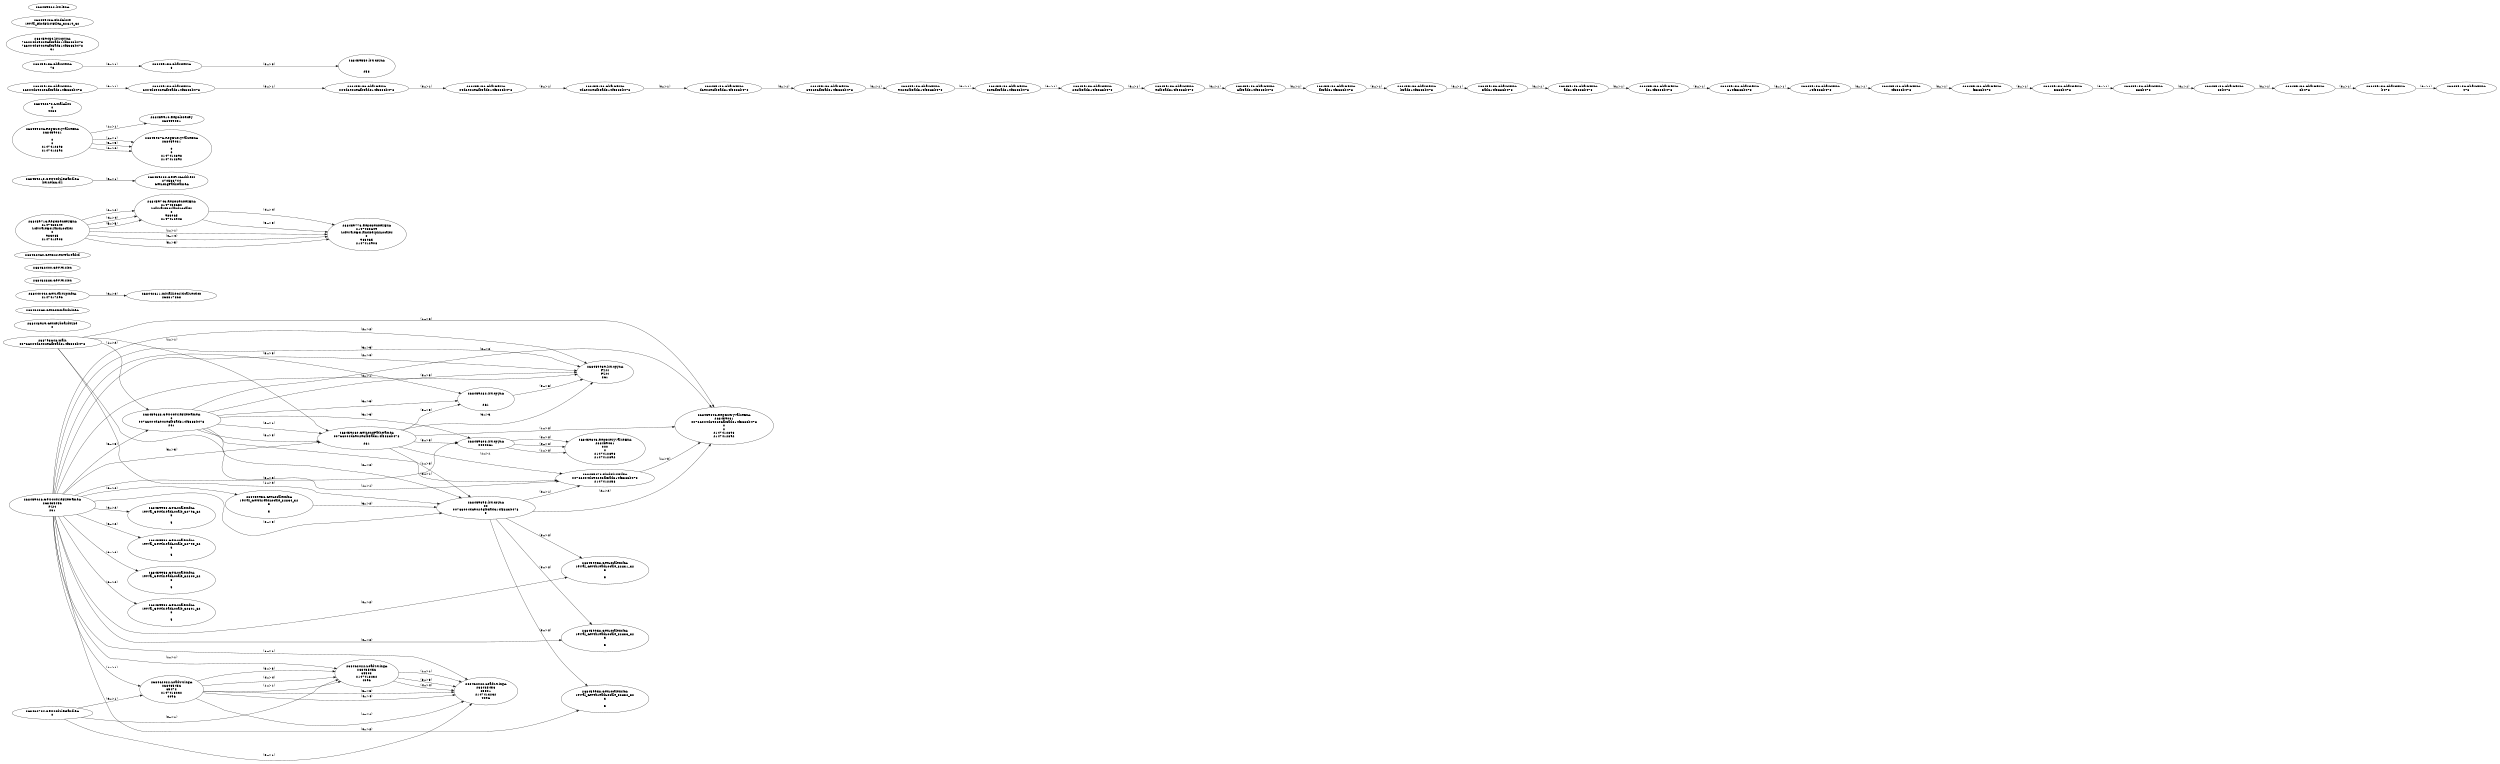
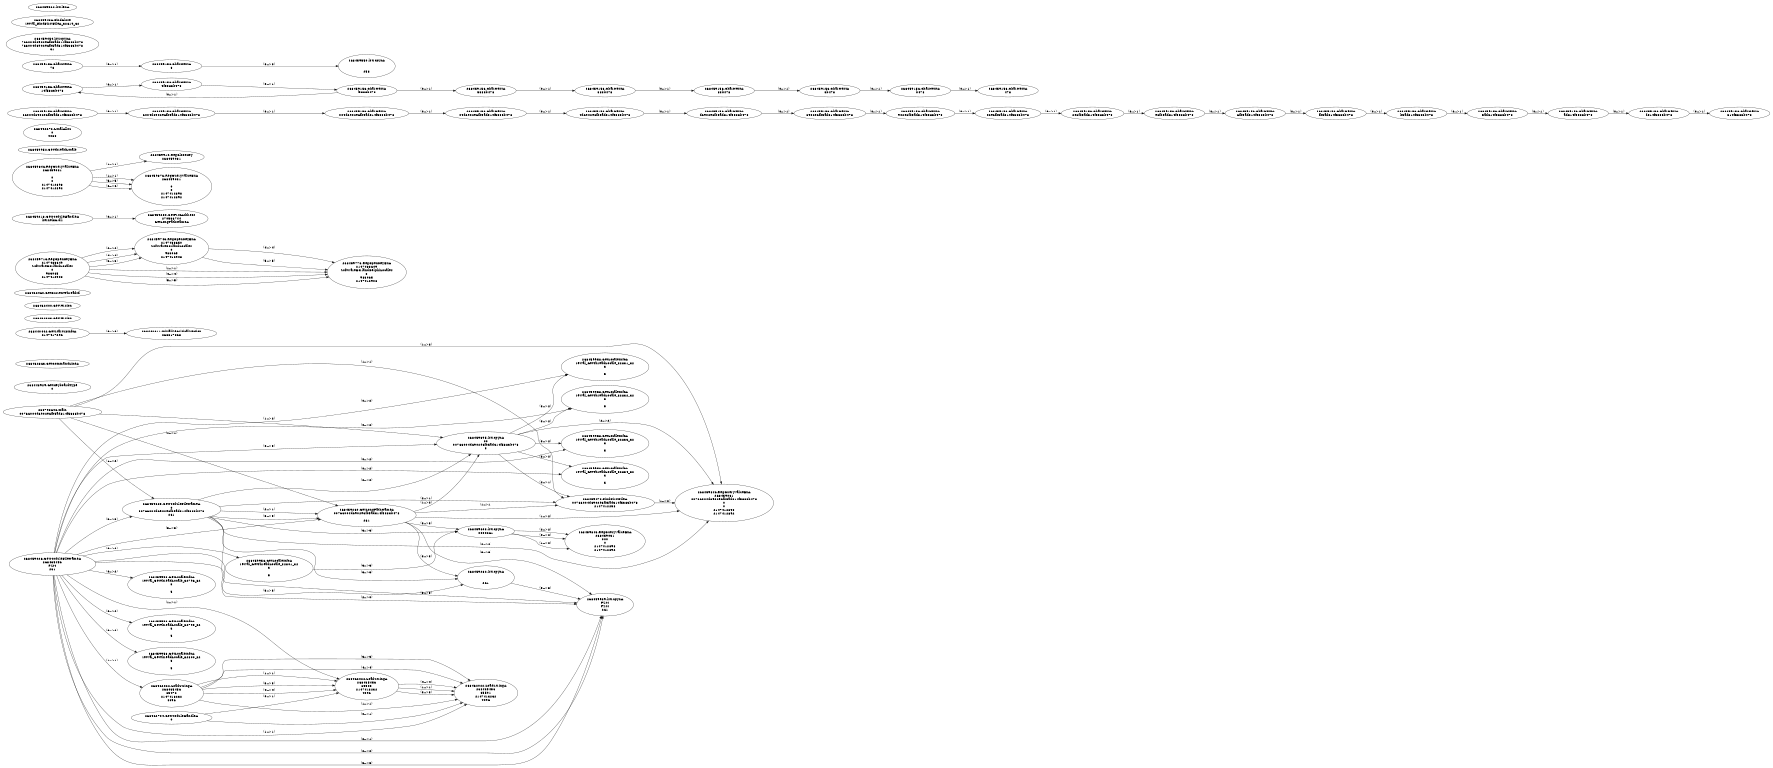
edge "268459156.CharNextA 314f5383b478" -> "268459156.CharNextA 14f5383b478": now "268459156.CharNextA f5383b478" -> "268459156.CharNextA 14f5383b478"
node "268459952.GetThreadLocale": added
edge "268459026.GetModuleFileNameA 268435456 PZM 261" -> "268459603.lstrcpynA 0000261": now "268459958.GetLocaleInfoA retval_GetThreadLocale_32801_32 3 5" -> "268459603.lstrcpynA 0000261"
edge "268459958.GetLocaleInfoA retval_GetThreadLocale_32834_32 3 5" -> "268459395.lstrcpynA 00 00766004d6902e6fb5ad314f5383b478 3": reversed
edge "268462704.GetModuleHandleA 0" -> "268462022.LoadStringA 268435456 65472 2147413232 4096": removed, label "(0-->1)"
